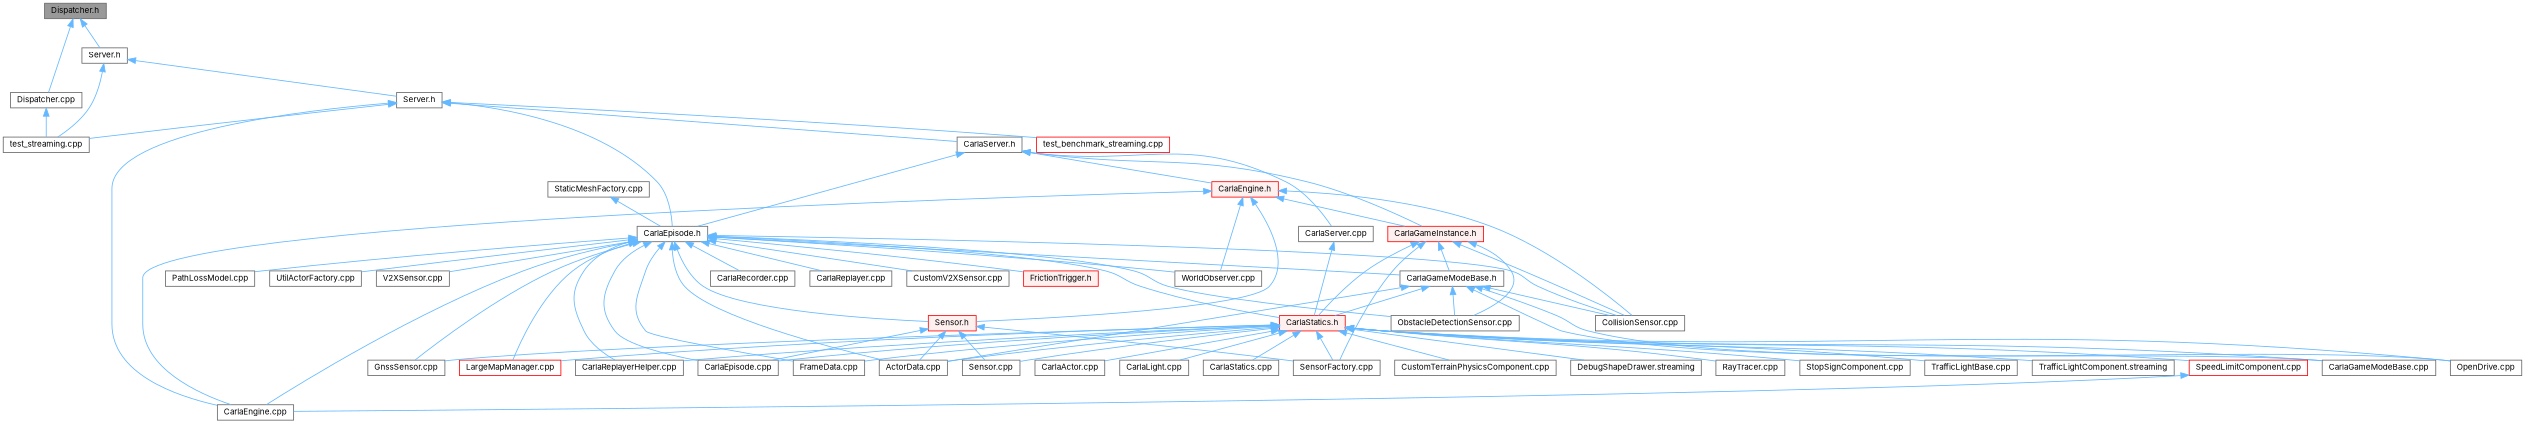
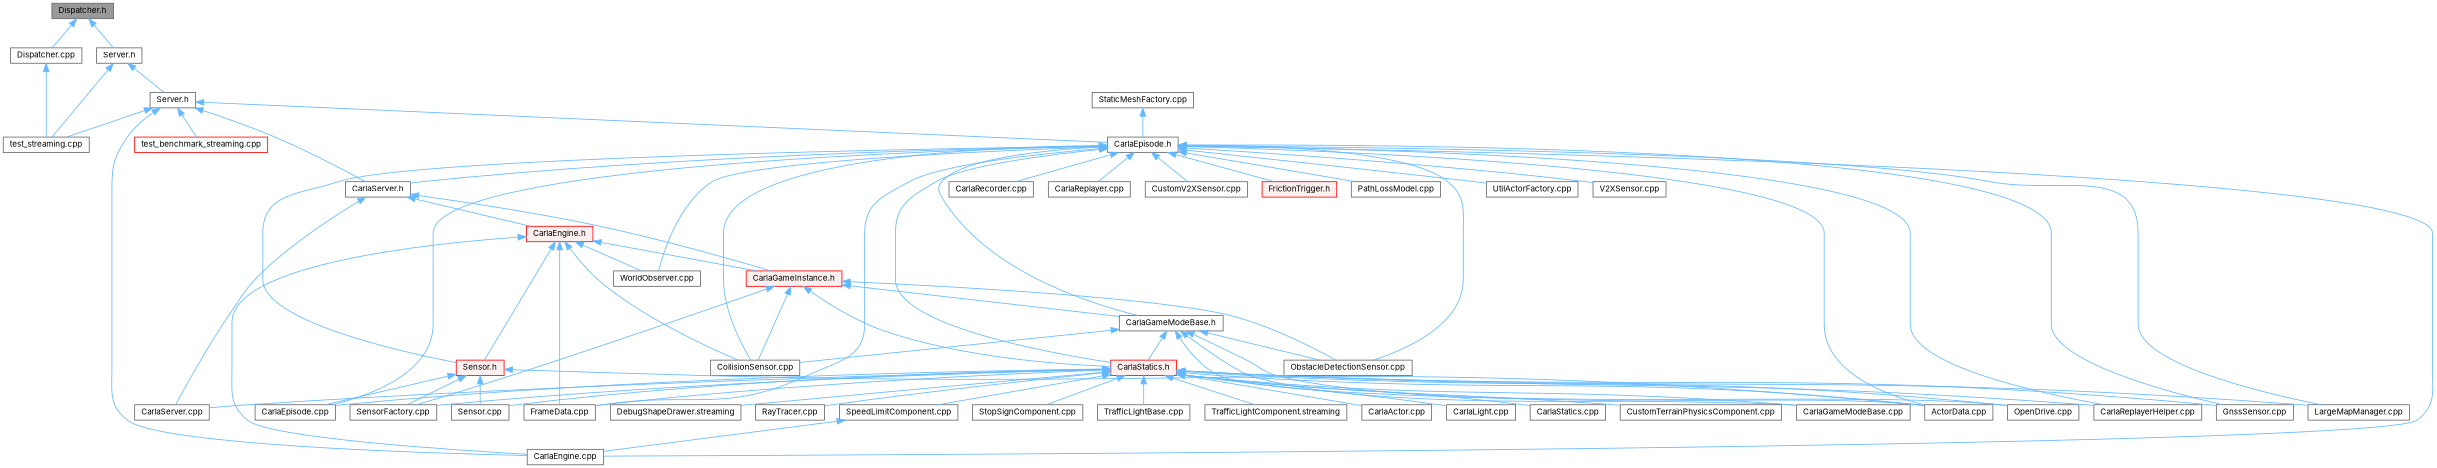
edge "CarlaEpisode.h" -> "CarlaServer.h": reversed
edge "CarlaStatics.h" -> "CarlaServer.cpp": reversed
edge "FrameData.cpp" -> "CarlaEngine.h": added
node "LargeMapManager.cpp": color red -> grey40
node "SpeedLimitComponent.cpp": color red -> grey40
